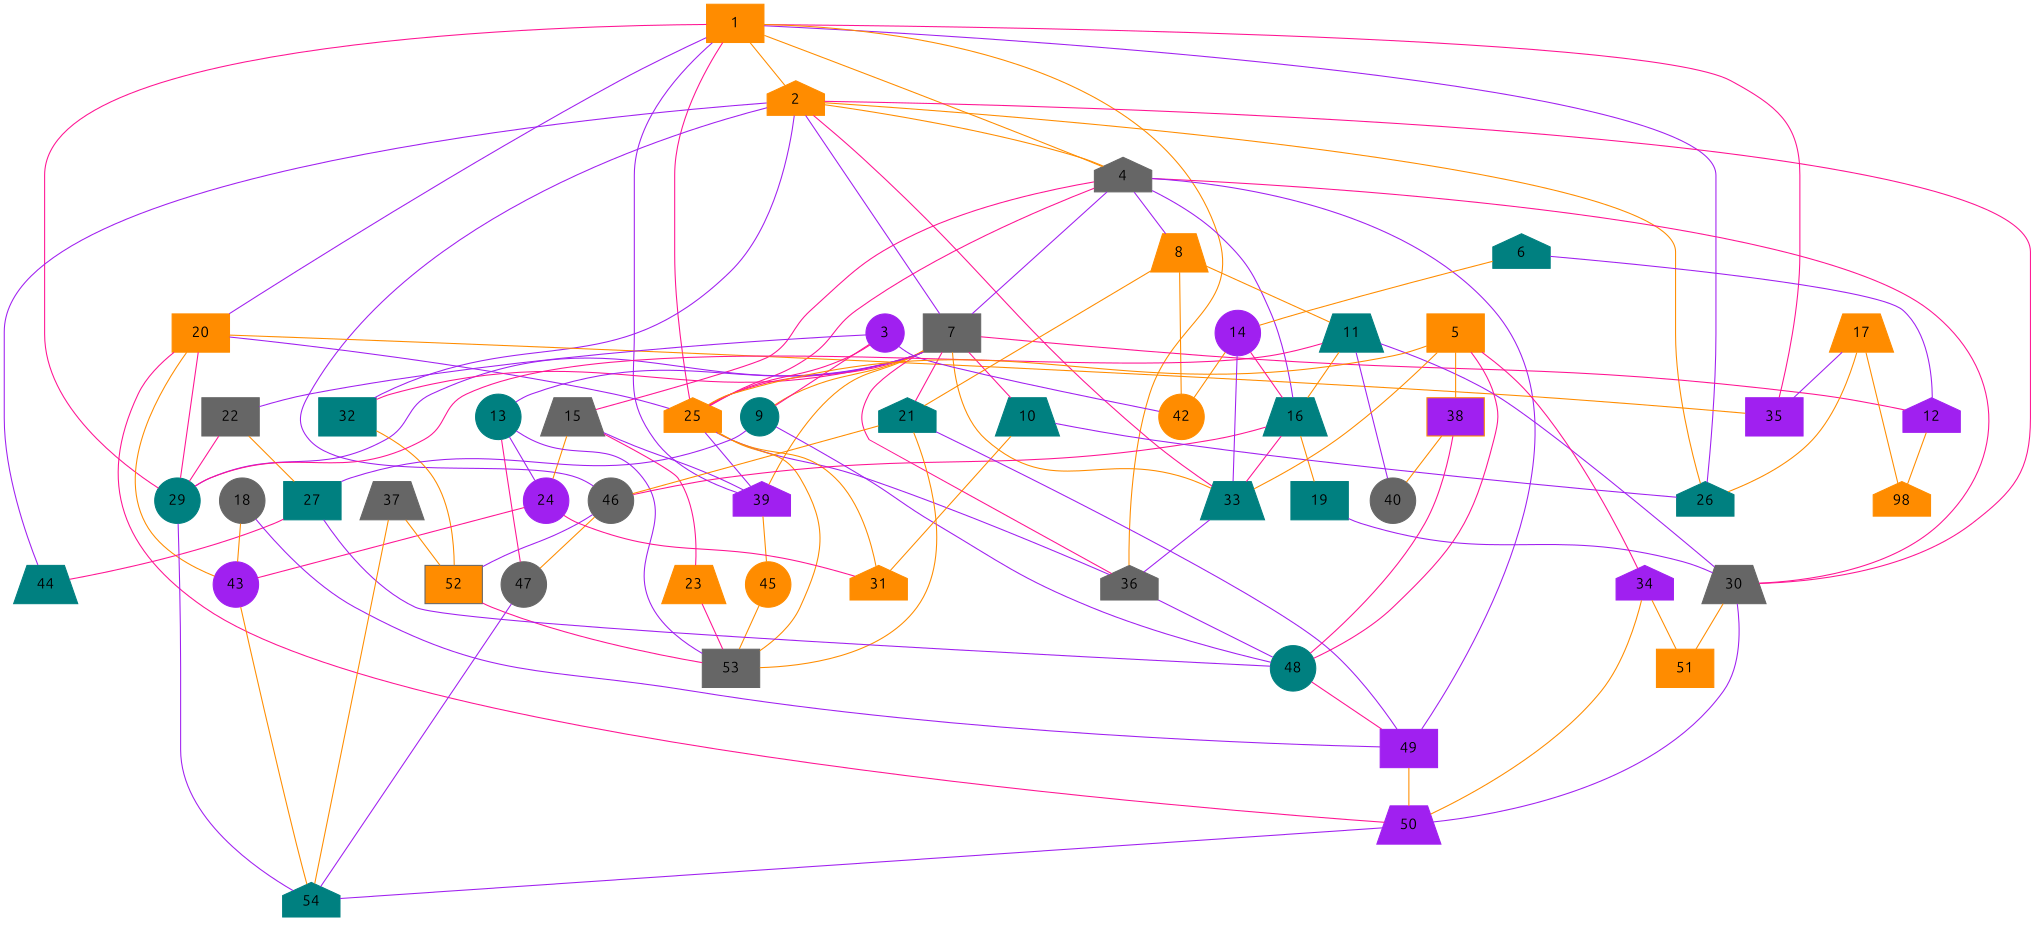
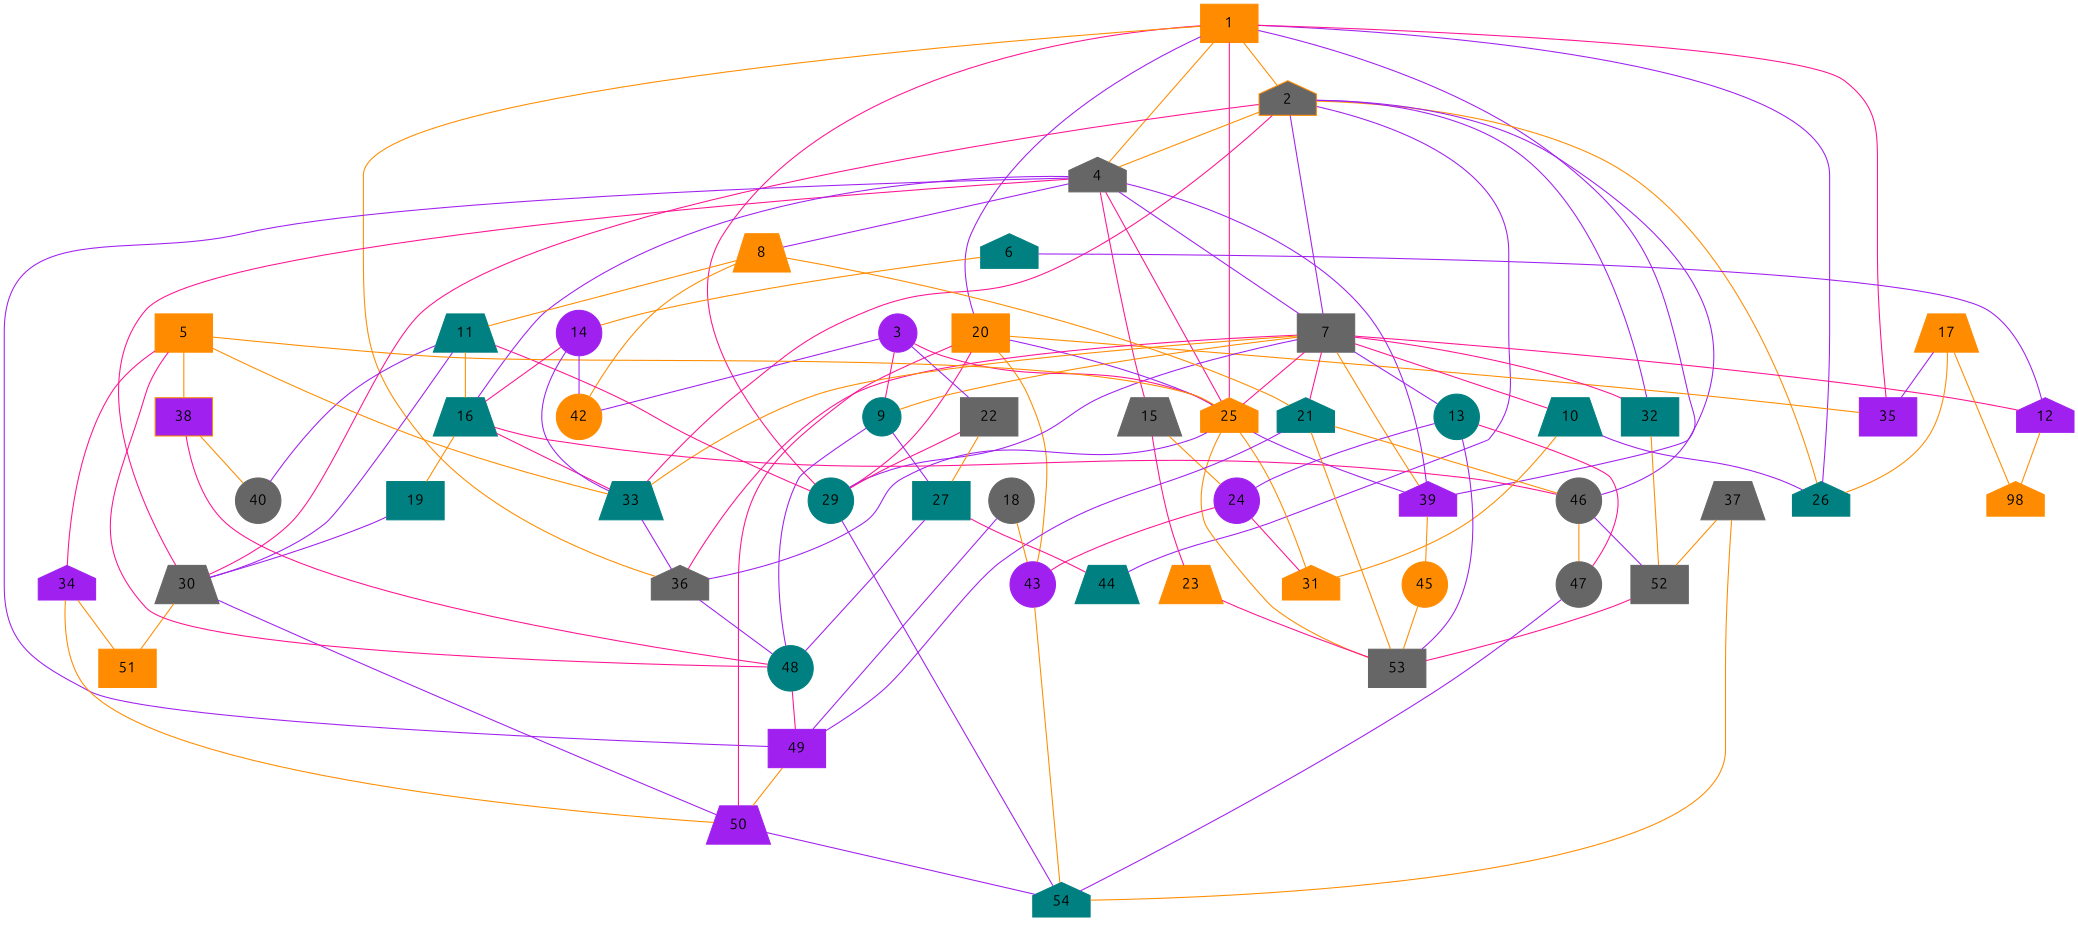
node "2": fillcolor darkorange -> gray40
edge "14" -- "42": color darkorange -> purple
edge "15" -- "39": now "4" -- "39"
node "52": fillcolor darkorange -> gray40
